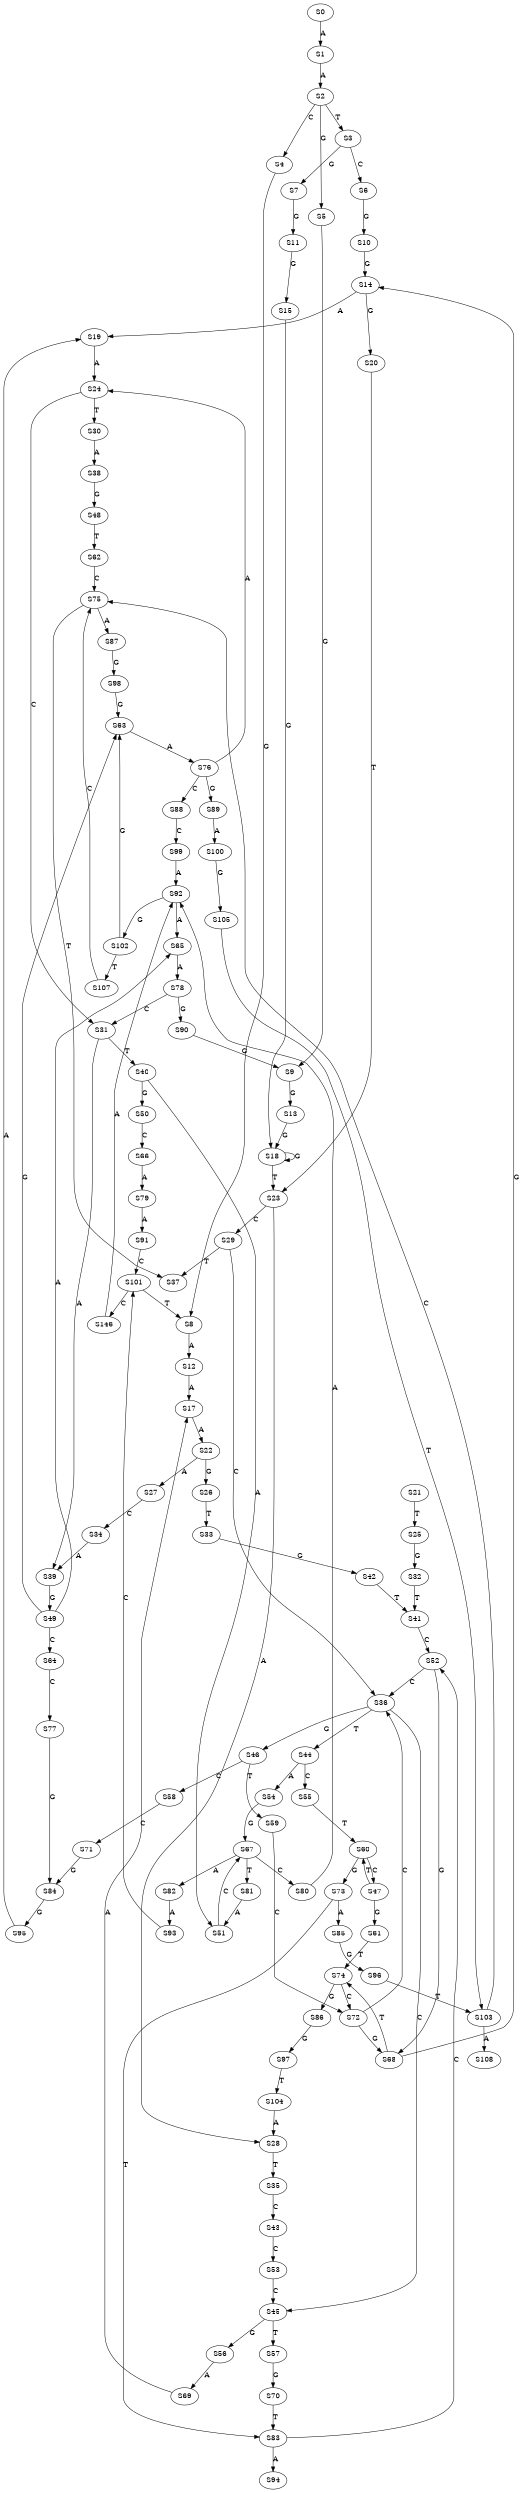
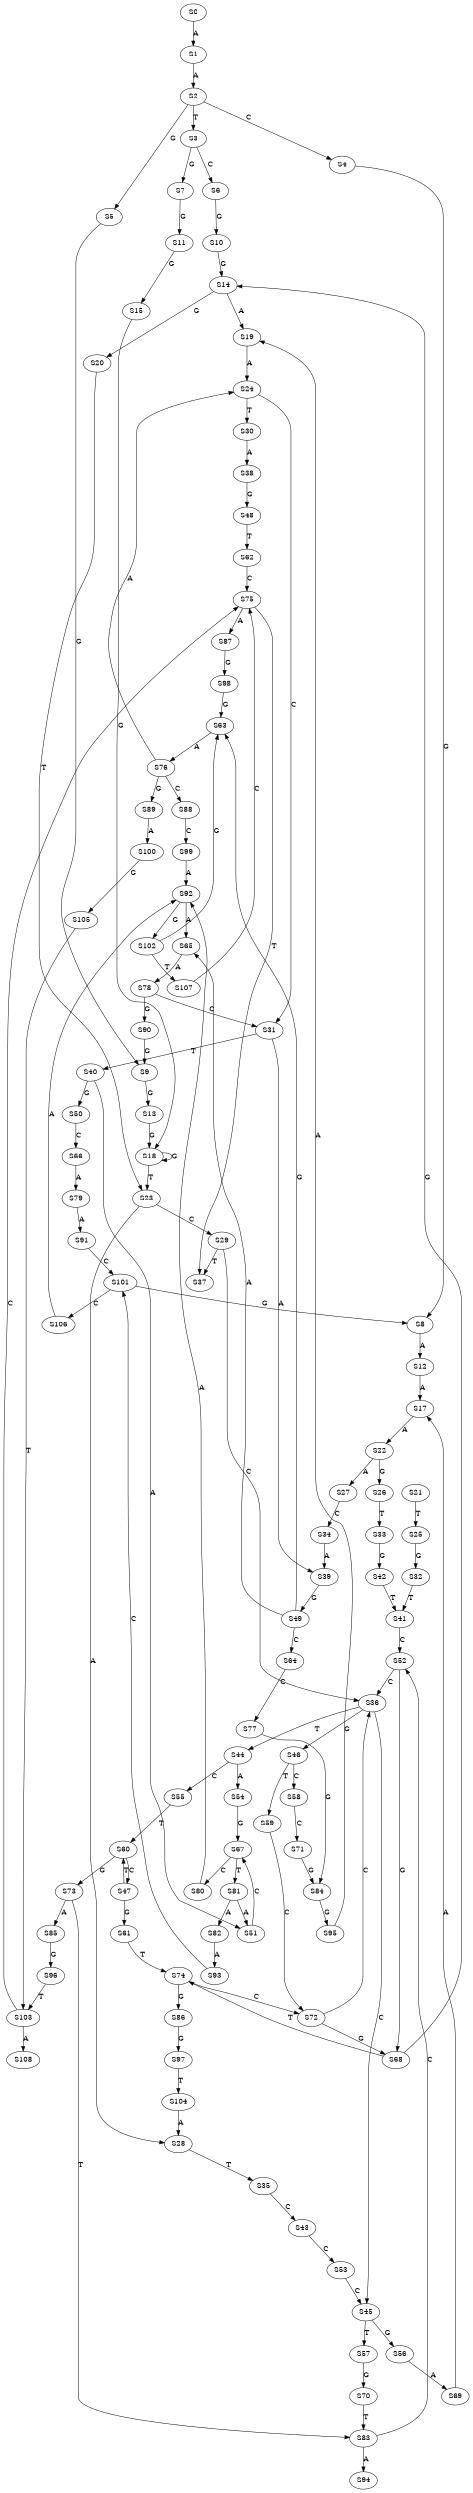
edge "S101" -> "S8": label "T" -> "G"
node "S146": label "S146" -> "S106"
edge "S67" -> "S82": now "S81" -> "S82"
